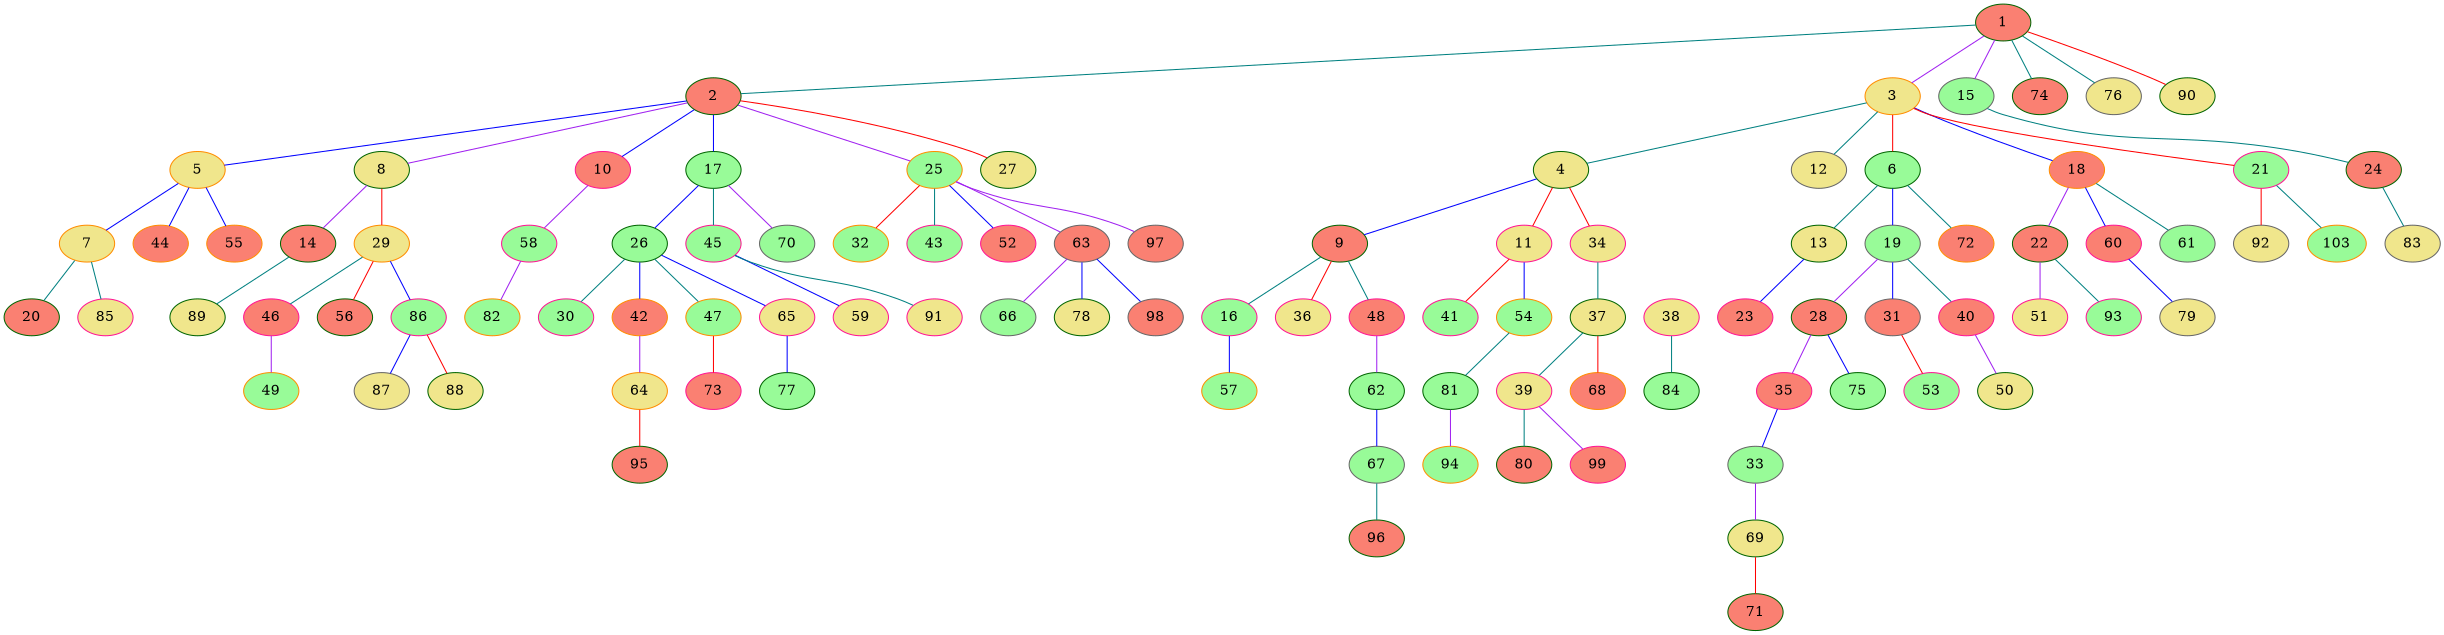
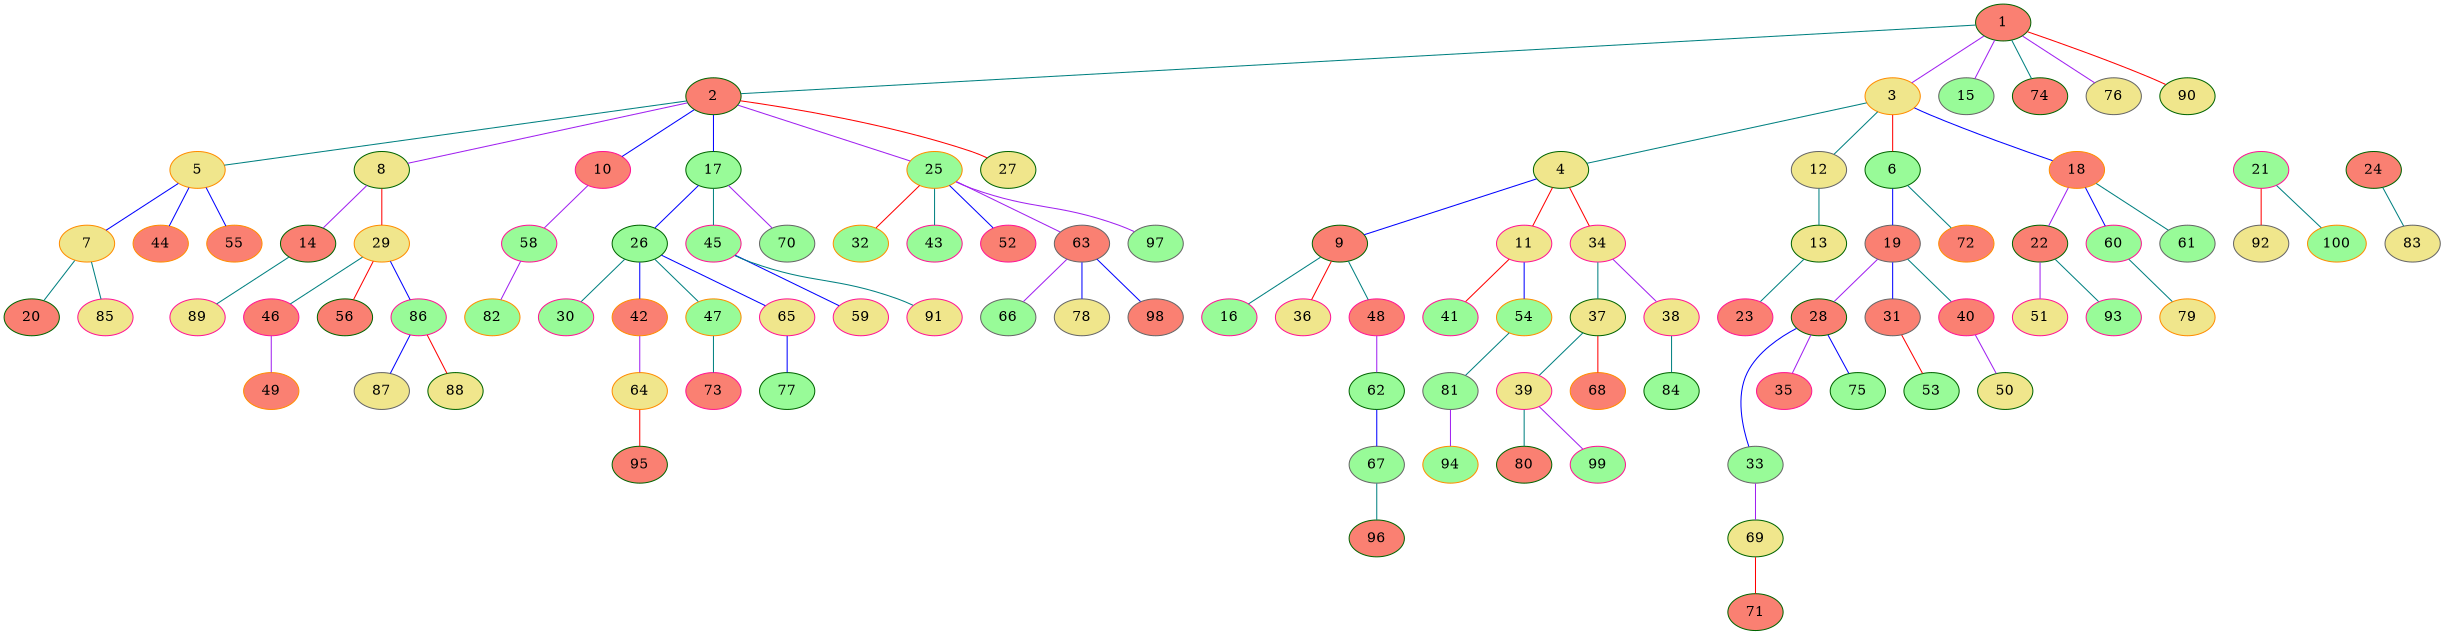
edge "1" -- "76": color teal -> purple
edge "2" -- "5": color blue -> teal
edge "15" -- "24": removed
edge "3" -- "21": removed
edge "6" -- "13": now "12" -- "13"
node "97": fillcolor salmon -> palegreen
node "19": fillcolor palegreen -> salmon
node "60": fillcolor salmon -> palegreen
node "103": label "103" -> "100"
edge "34" -- "38": added
edge "13" -- "23": color blue -> teal
edge "60" -- "79": color blue -> teal
node "89": color darkgreen -> deeppink
node "78": color darkgreen -> gray40
node "79": color gray40 -> darkorange
edge "47" -- "73": color red -> teal
node "49": fillcolor palegreen -> salmon
node "57": removed
node "81": color darkgreen -> gray40
node "53": color deeppink -> darkgreen
edge "35" -- "33": now "28" -- "33"
node "99": fillcolor salmon -> palegreen
